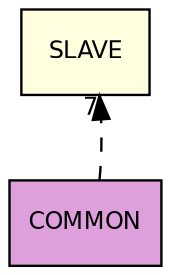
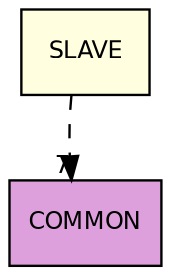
edge "COMMON" -> "SLAVE": reversed
